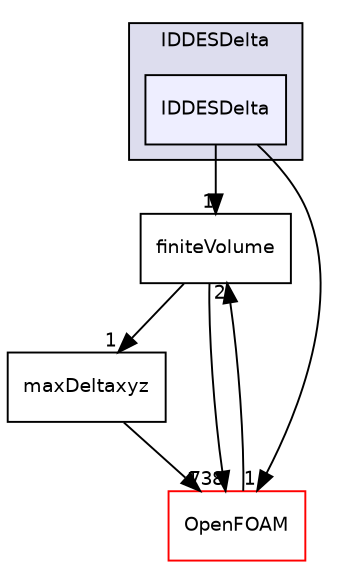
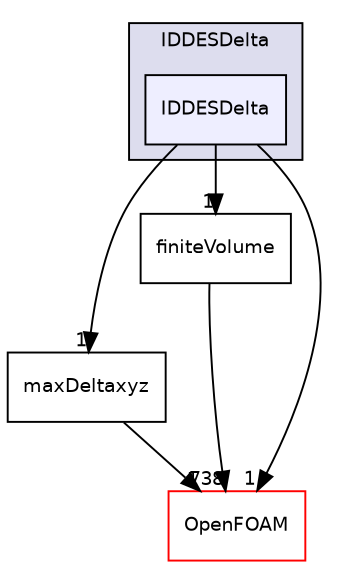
edge "finiteVolume" -> "maxDeltaxyz": now "IDDESDelta" -> "maxDeltaxyz"
edge "OpenFOAM" -> "finiteVolume": removed
